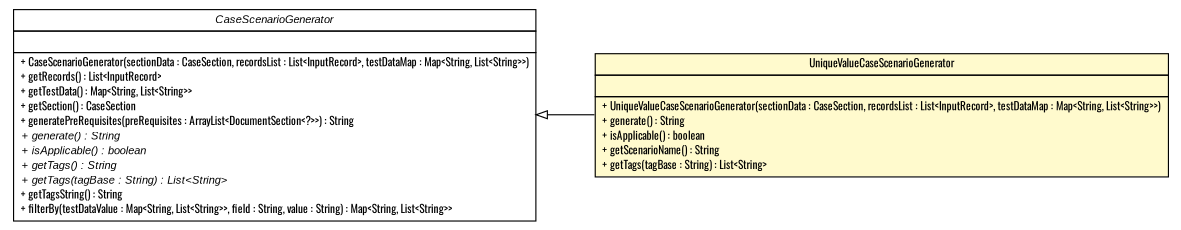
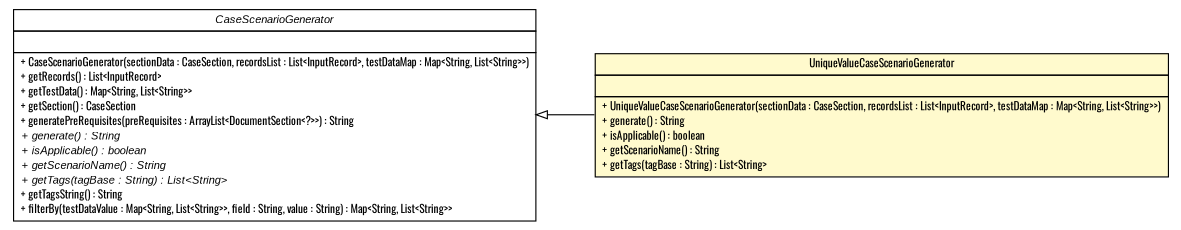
node "CaseScenarioGenerator": text "+ getTags() : String" -> "+ getScenarioName() : String"
